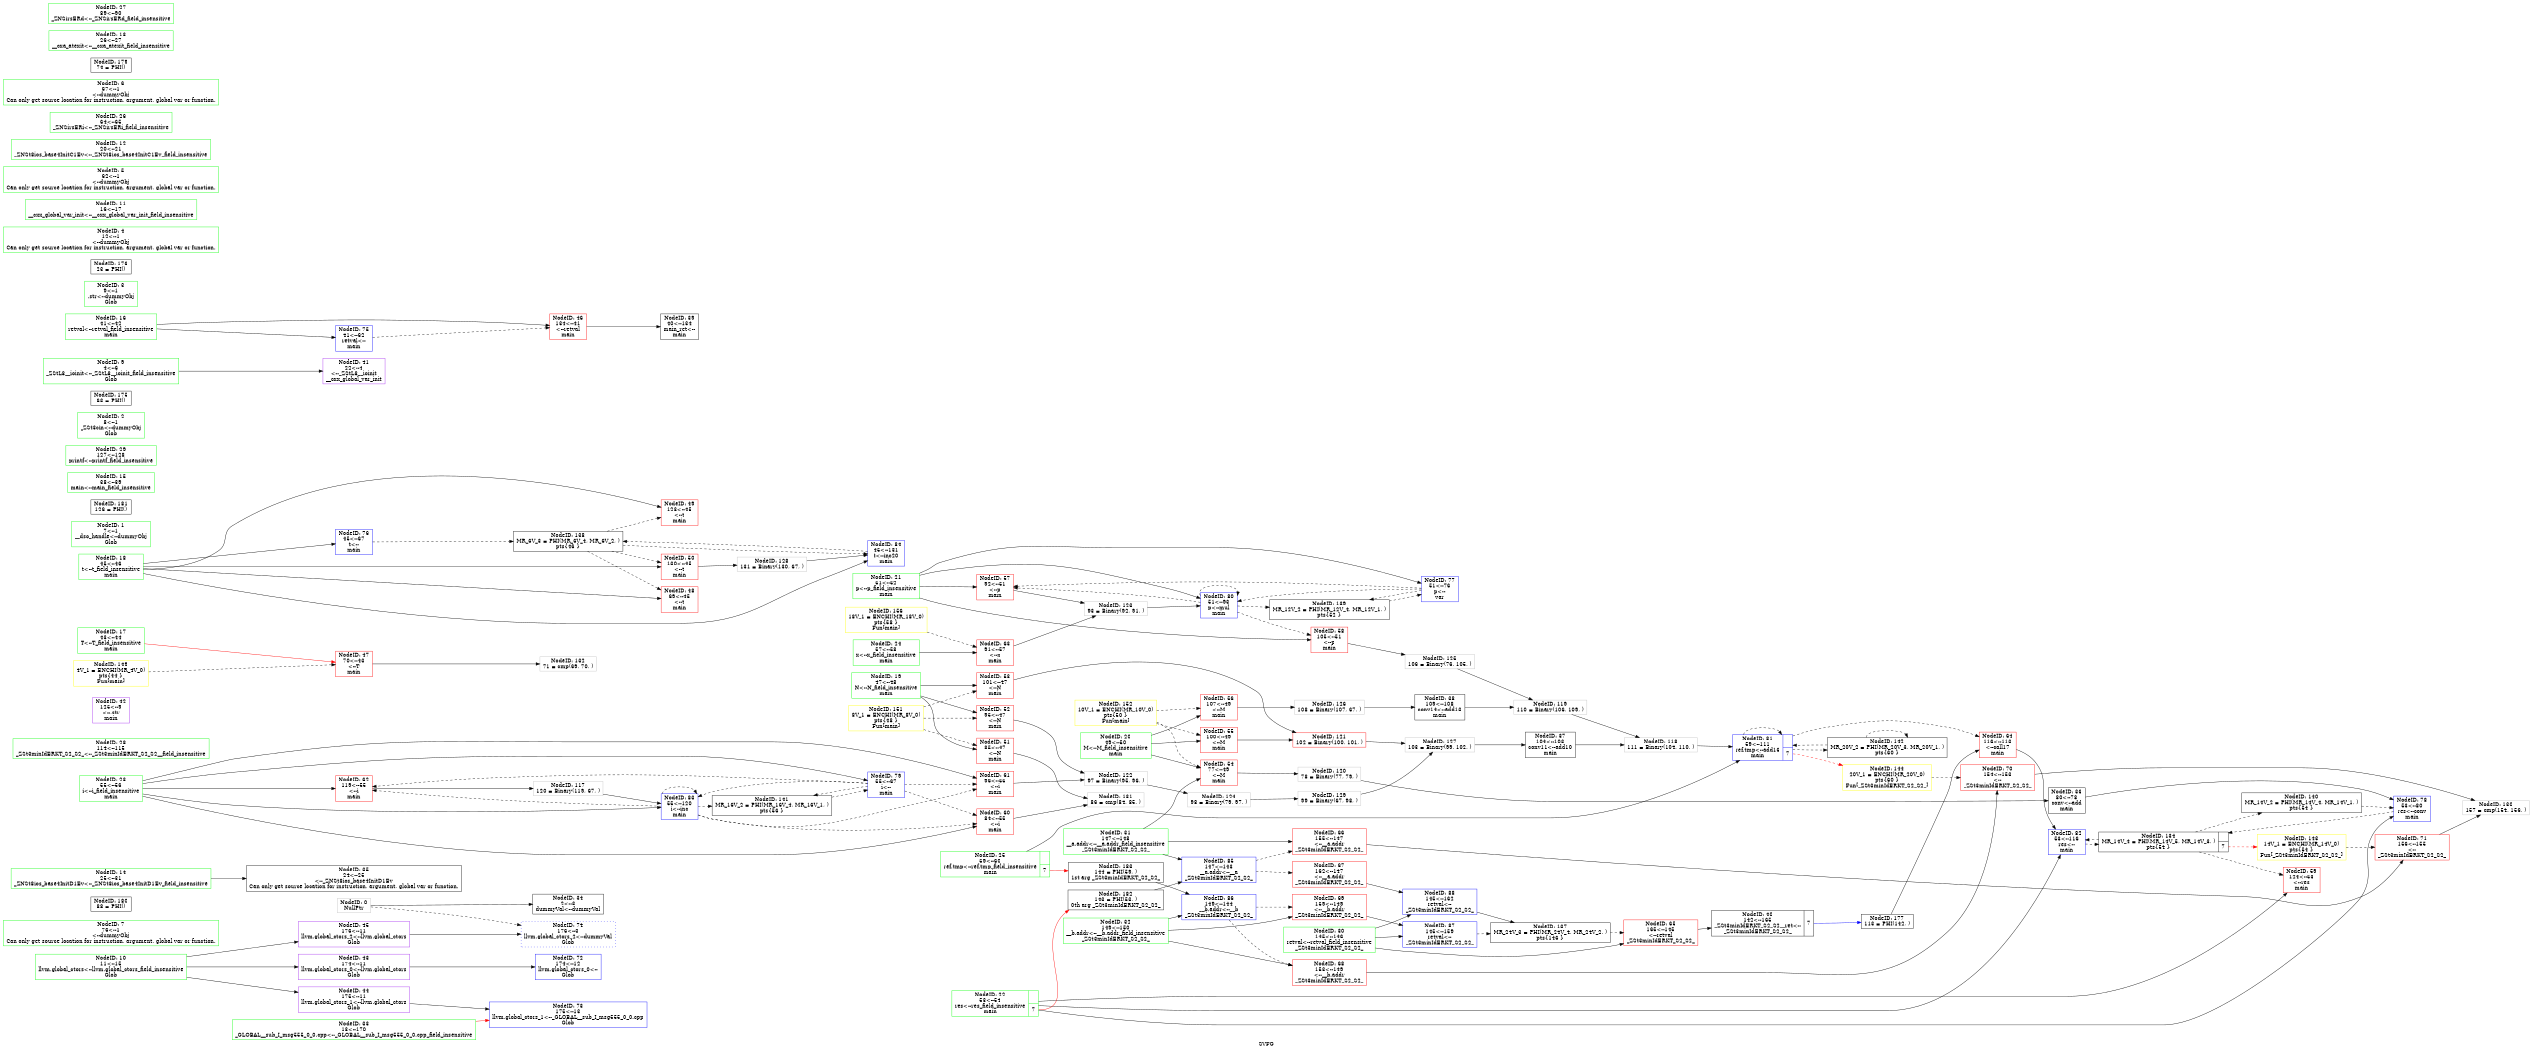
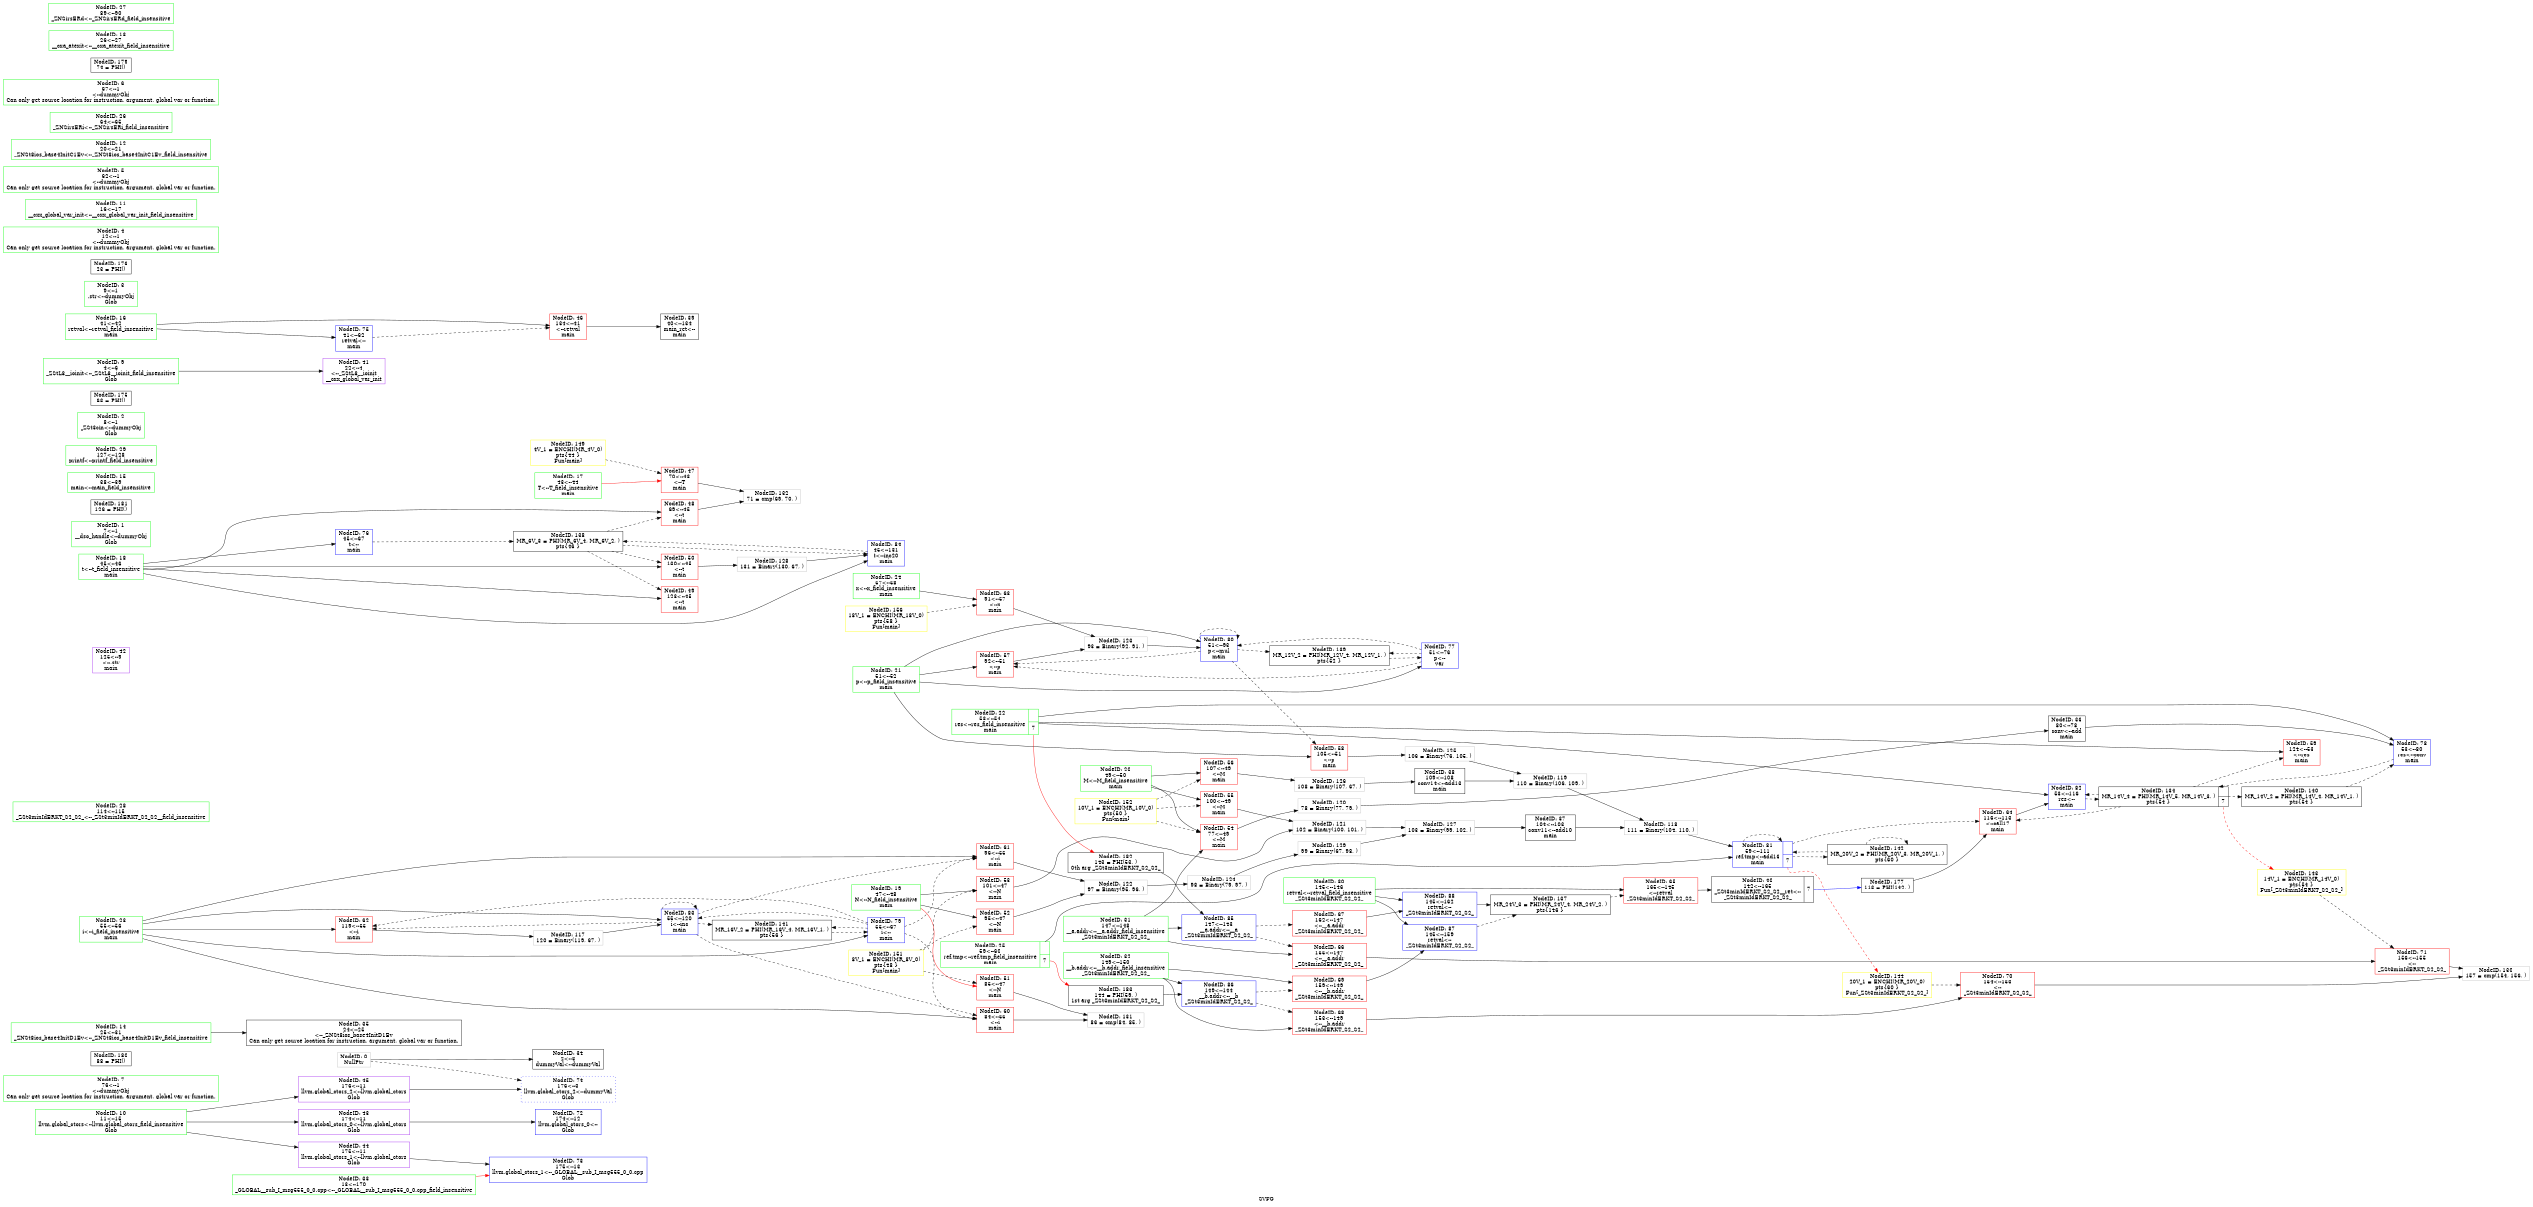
edge "NodeID: 48" -> "NodeID: 132": added
edge "NodeID: 19" -> "NodeID: 51": color black -> red
node "NodeID: 121": color red -> grey
edge "NodeID: 134" -> "NodeID: 64": added
